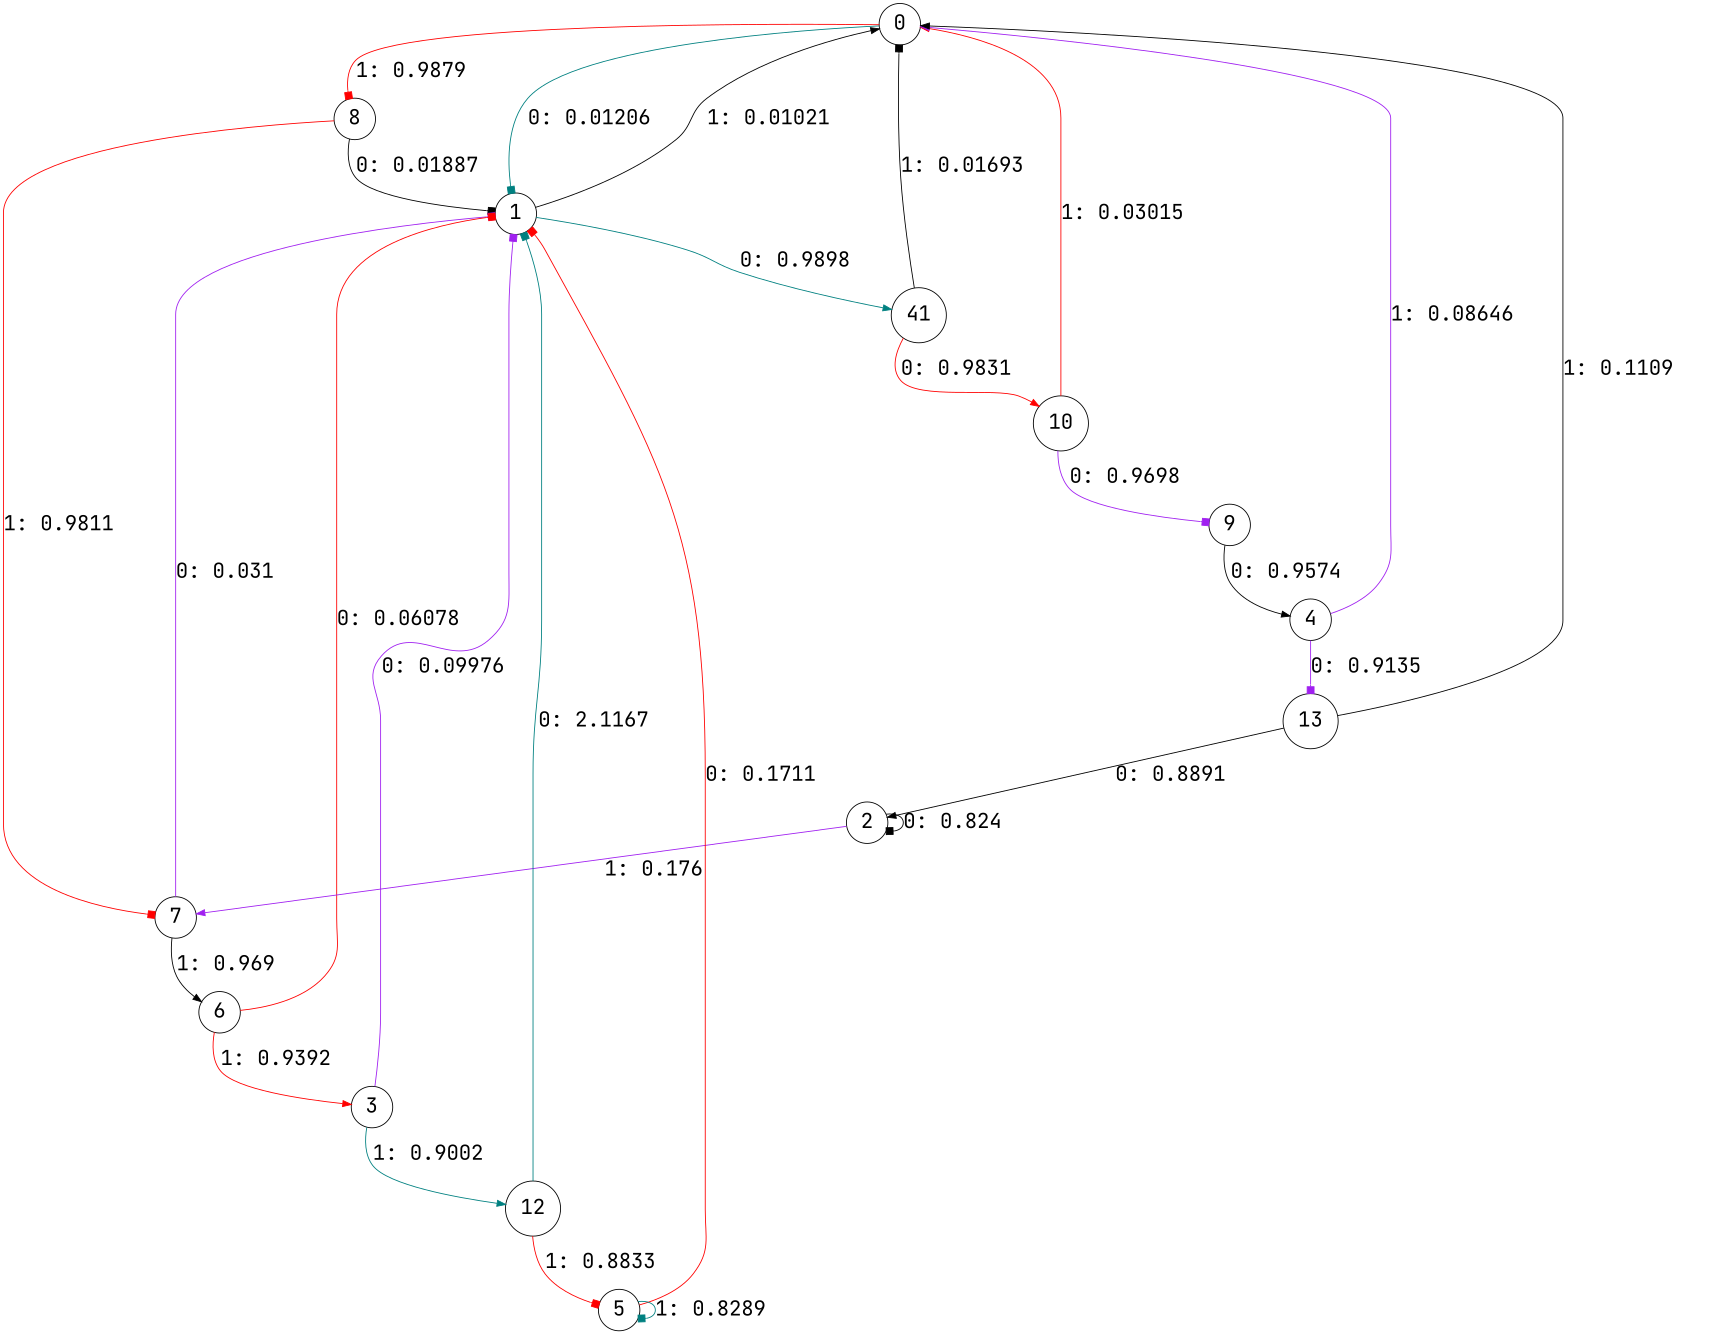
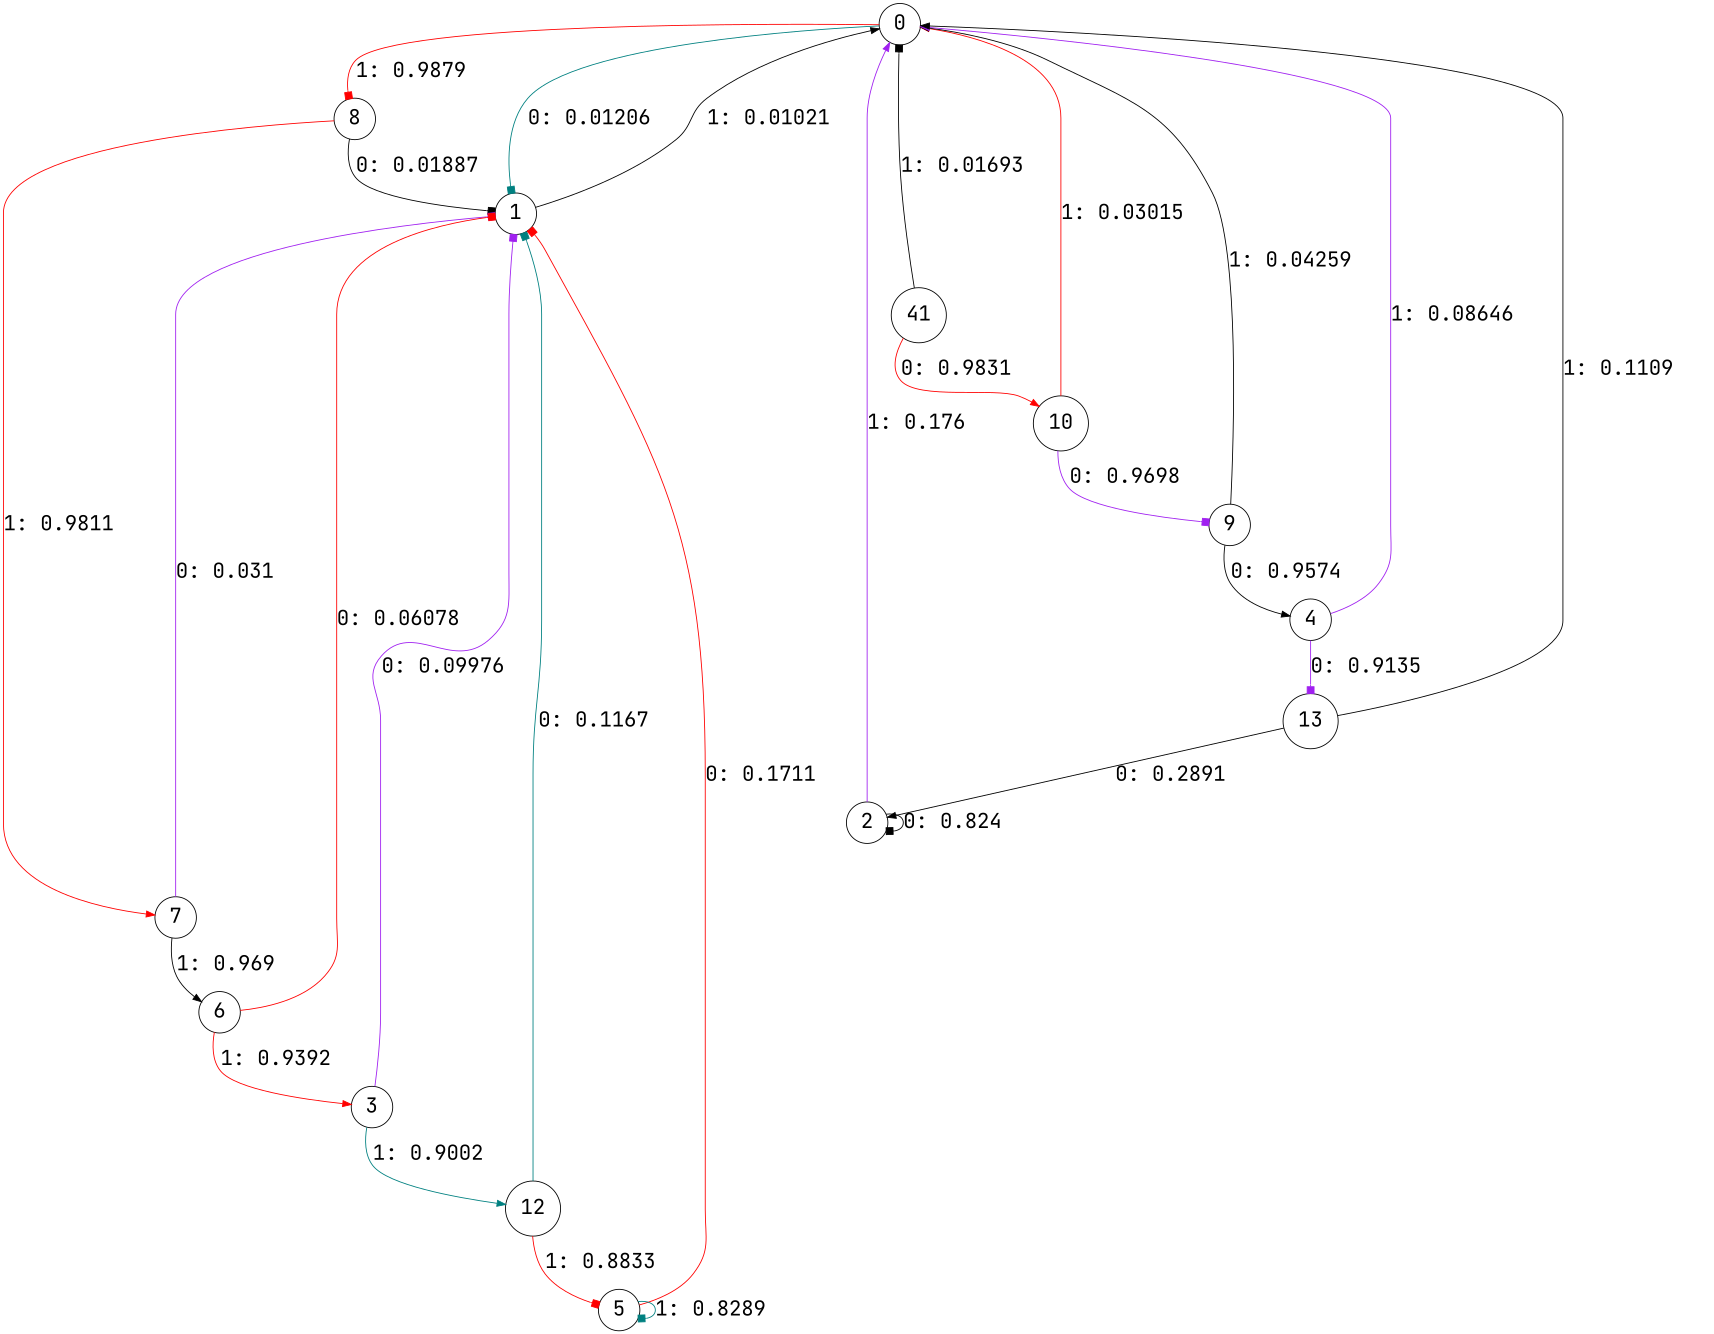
edge "9" -> "0": added, label "1: 0.04259"
edge "1" -> "41": removed, label "0: 0.9898"
edge "8" -> "7": arrowhead box -> normal
edge "12" -> "1": label "0: 2.1167   " -> "0: 0.1167   "
edge "13" -> "2": label "0: 0.8891   " -> "0: 0.2891   "
edge "2" -> "7": now "2" -> "0"
